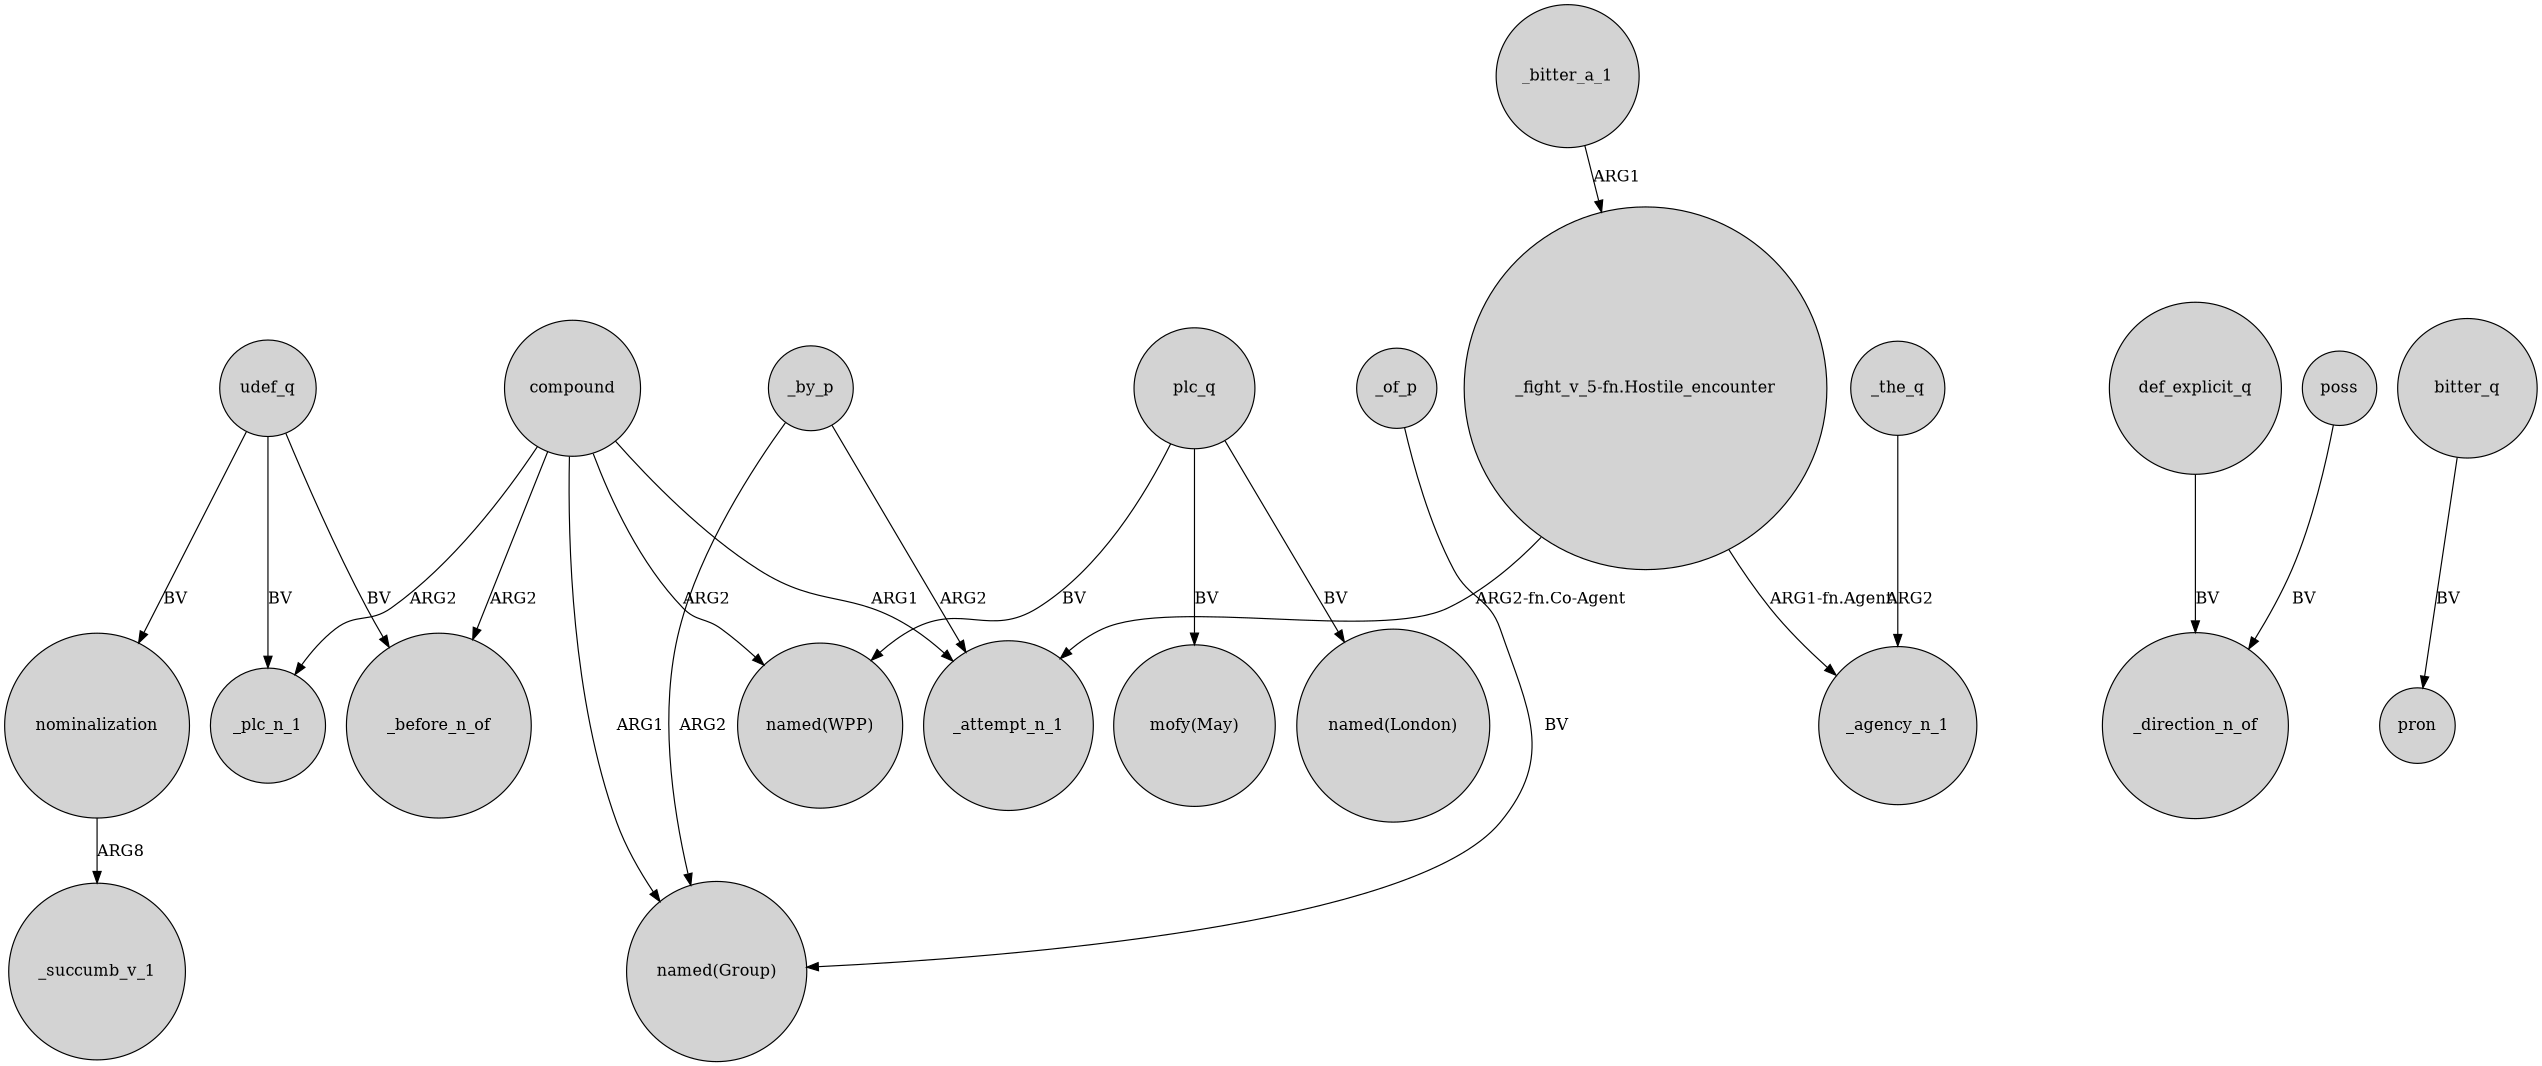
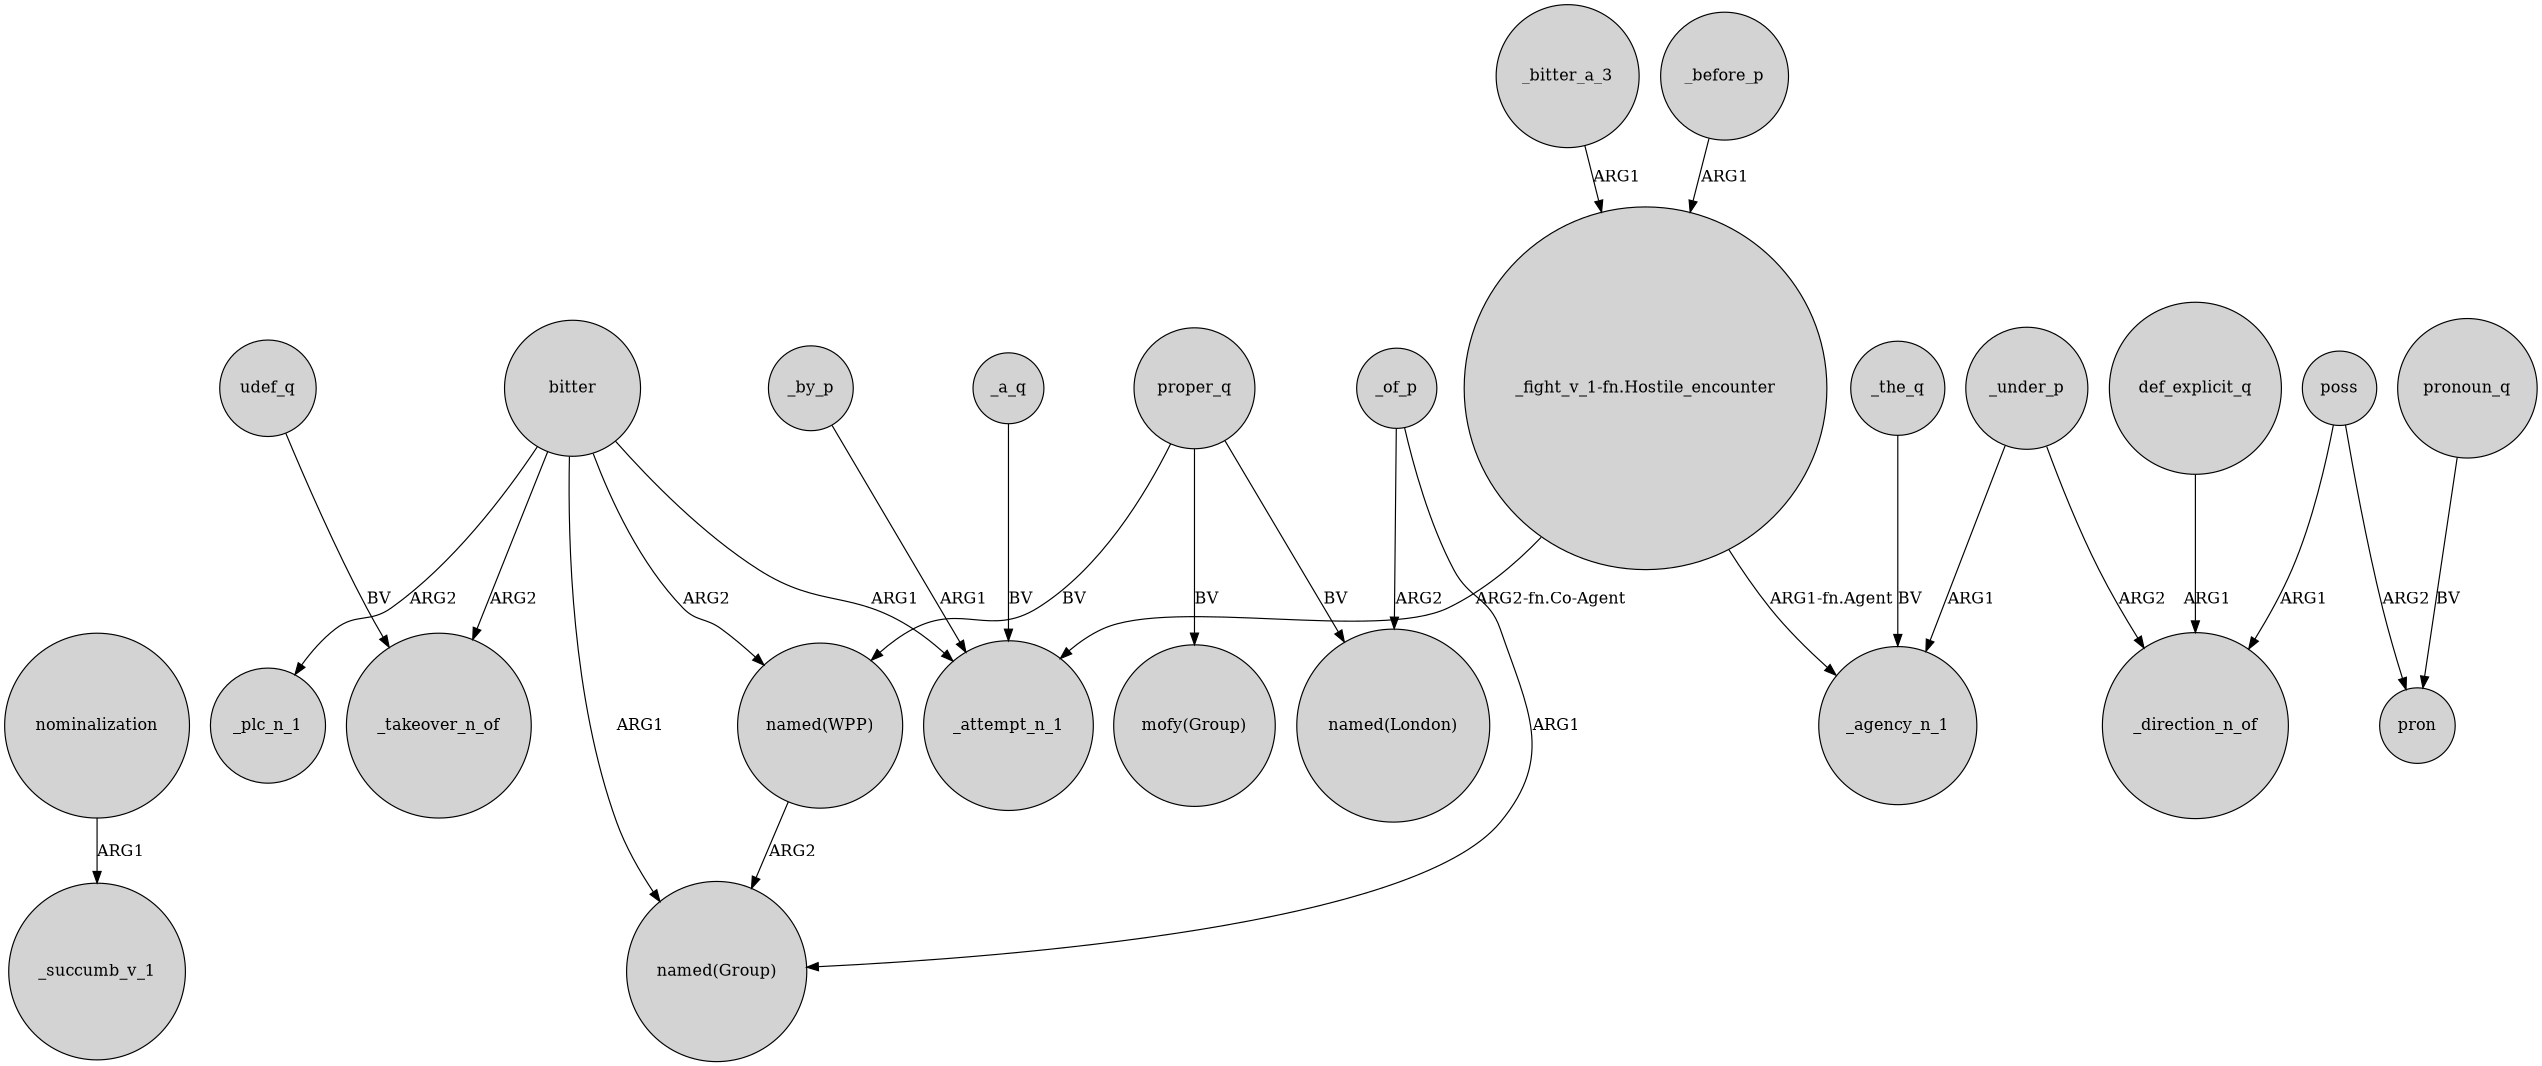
node "_bitter_a_1": label "_bitter_a_1" -> "_bitter_a_3"
node "_before_p": added
node "compound": label "compound" -> "bitter"
node "_a_q": added
node "plc_q": label "plc_q" -> "proper_q"
node "_fight_v_5-fn.Hostile_encounter": label "_fight_v_5-fn.Hostile_encounter" -> "_fight_v_1-fn.Hostile_encounter"
node "_under_p": added
node "bitter_q": label "bitter_q" -> "pronoun_q"
edge "_of_p" -> "named(London)": added, label "ARG2"
edge "udef_q" -> "nominalization": removed, label "BV"
edge "udef_q" -> "_plc_n_1": removed, label "BV"
edge "poss" -> "pron": added, label "ARG2"
edge "_by_p" -> "_attempt_n_1": label "ARG2" -> "ARG1"
edge "_the_q" -> "_agency_n_1": label "ARG2" -> "BV"
edge "def_explicit_q" -> "_direction_n_of": label "BV" -> "ARG1"
edge "poss" -> "_direction_n_of": label "BV" -> "ARG1"
edge "_by_p" -> "named(Group)": now "named(WPP)" -> "named(Group)"
node "_before_n_of": label "_before_n_of" -> "_takeover_n_of"
node "mofy(May)": label "mofy(May)" -> "mofy(Group)"
edge "_of_p" -> "named(Group)": label "BV" -> "ARG1"
edge "nominalization" -> "_succumb_v_1": label "ARG8" -> "ARG1"
